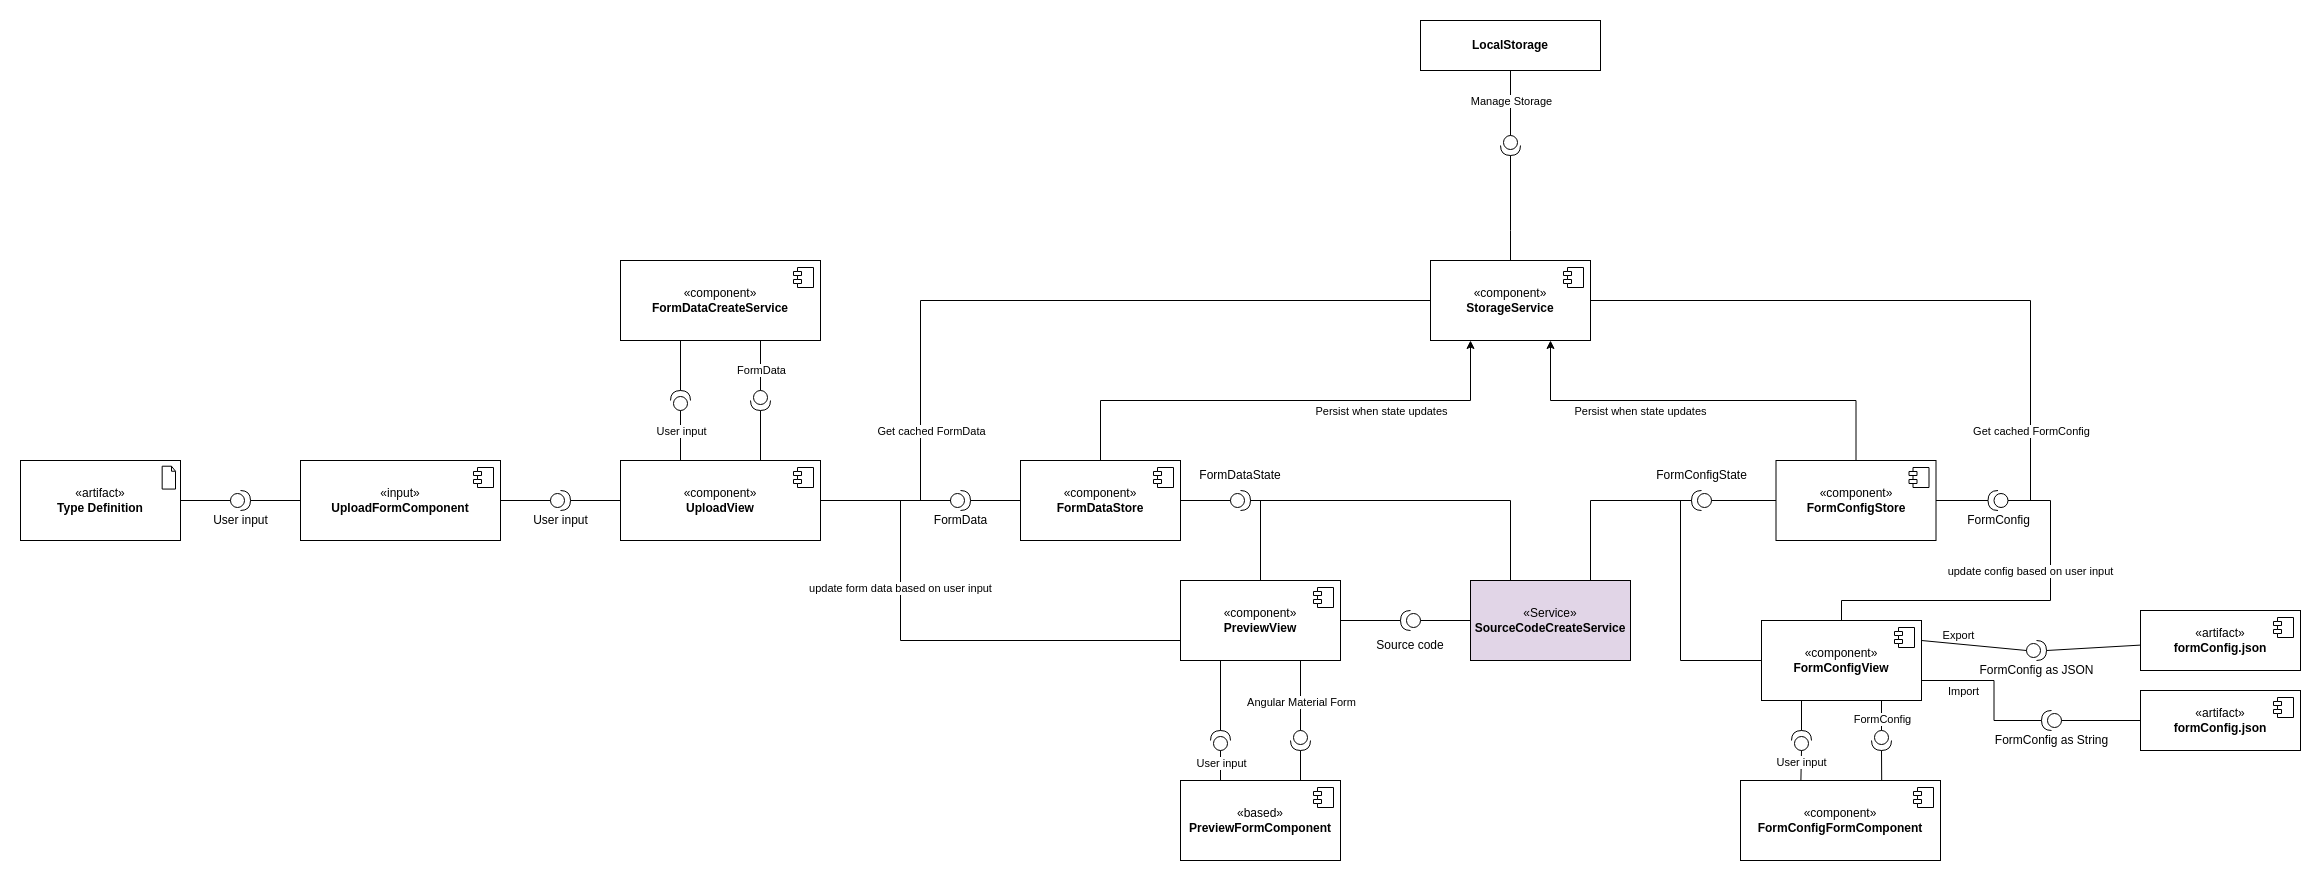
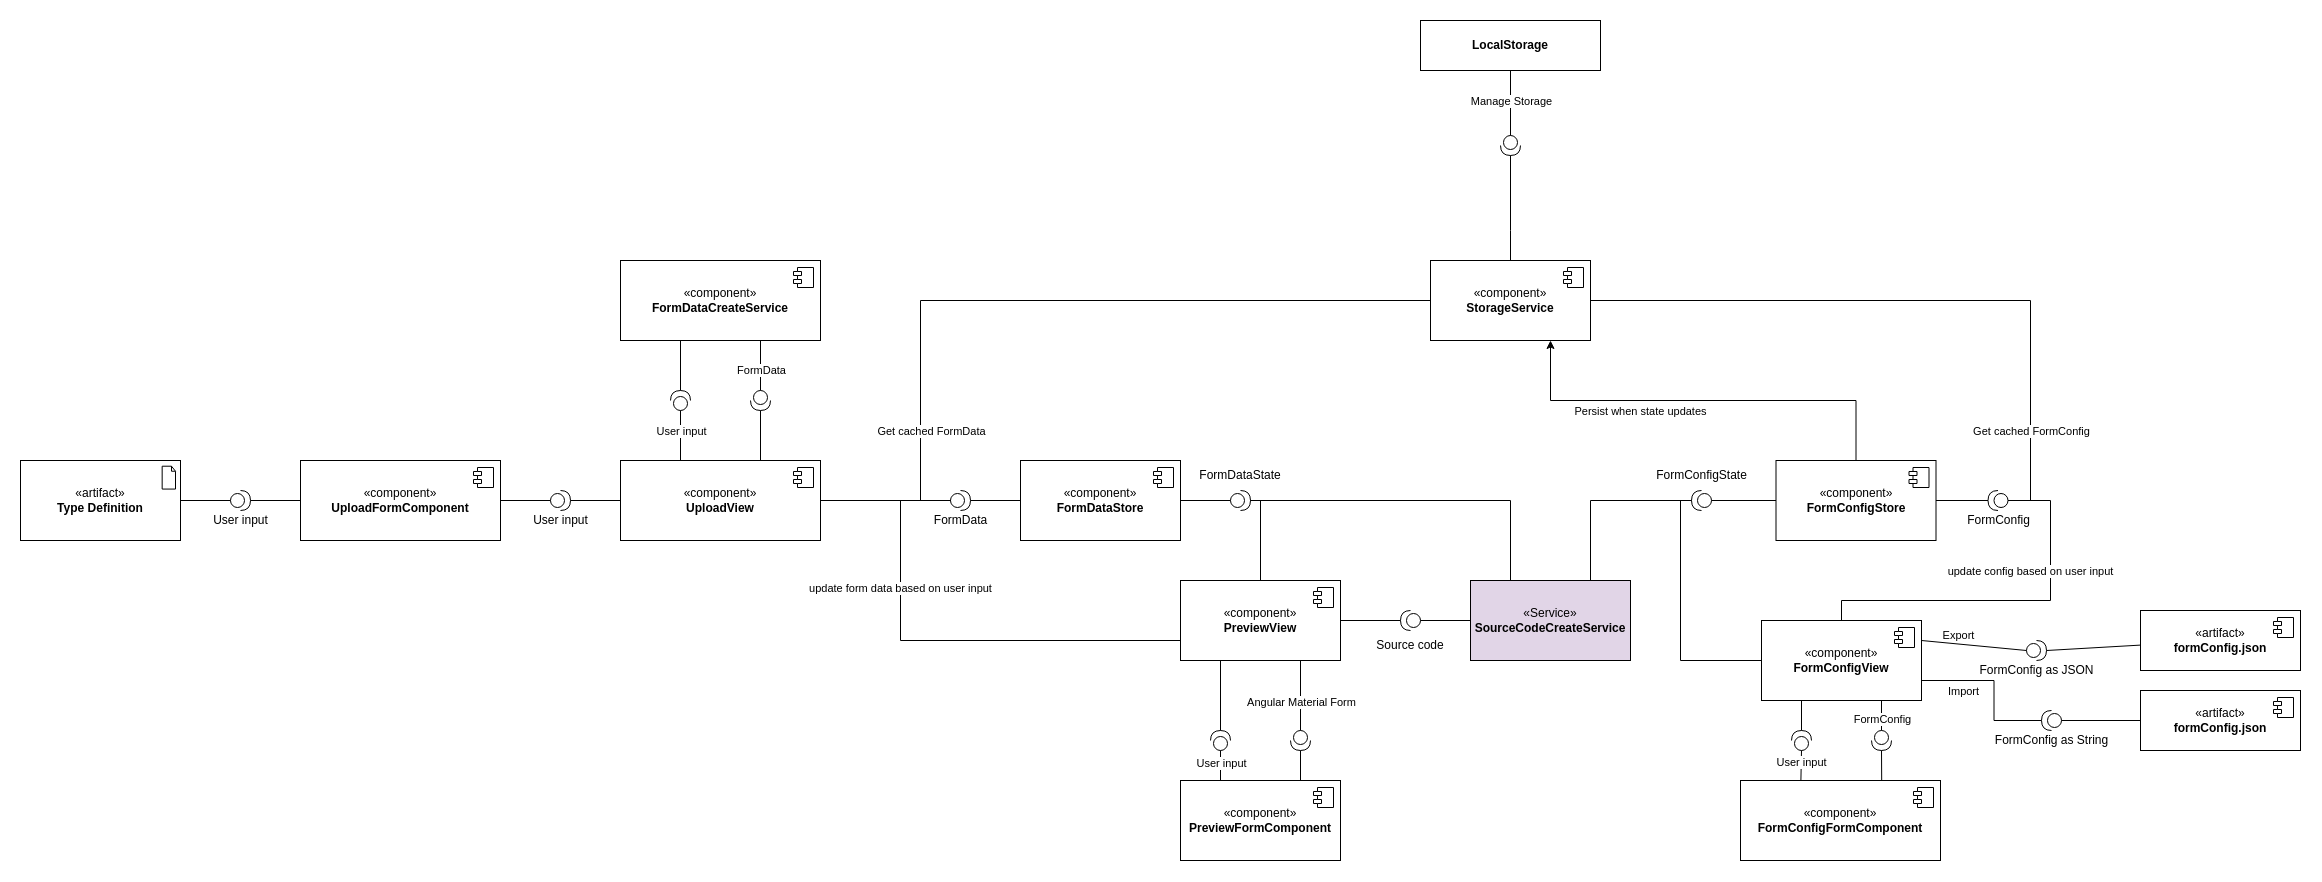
edge "«component» FormDataStore" -> "«component» StorageService": removed, label "Persist when state updates"
node "«input» UploadFormComponent": label "«input» UploadFormComponent" -> "«component» UploadFormComponent"
node "«based» PreviewFormComponent": label "«based» PreviewFormComponent" -> "«component» PreviewFormComponent"
